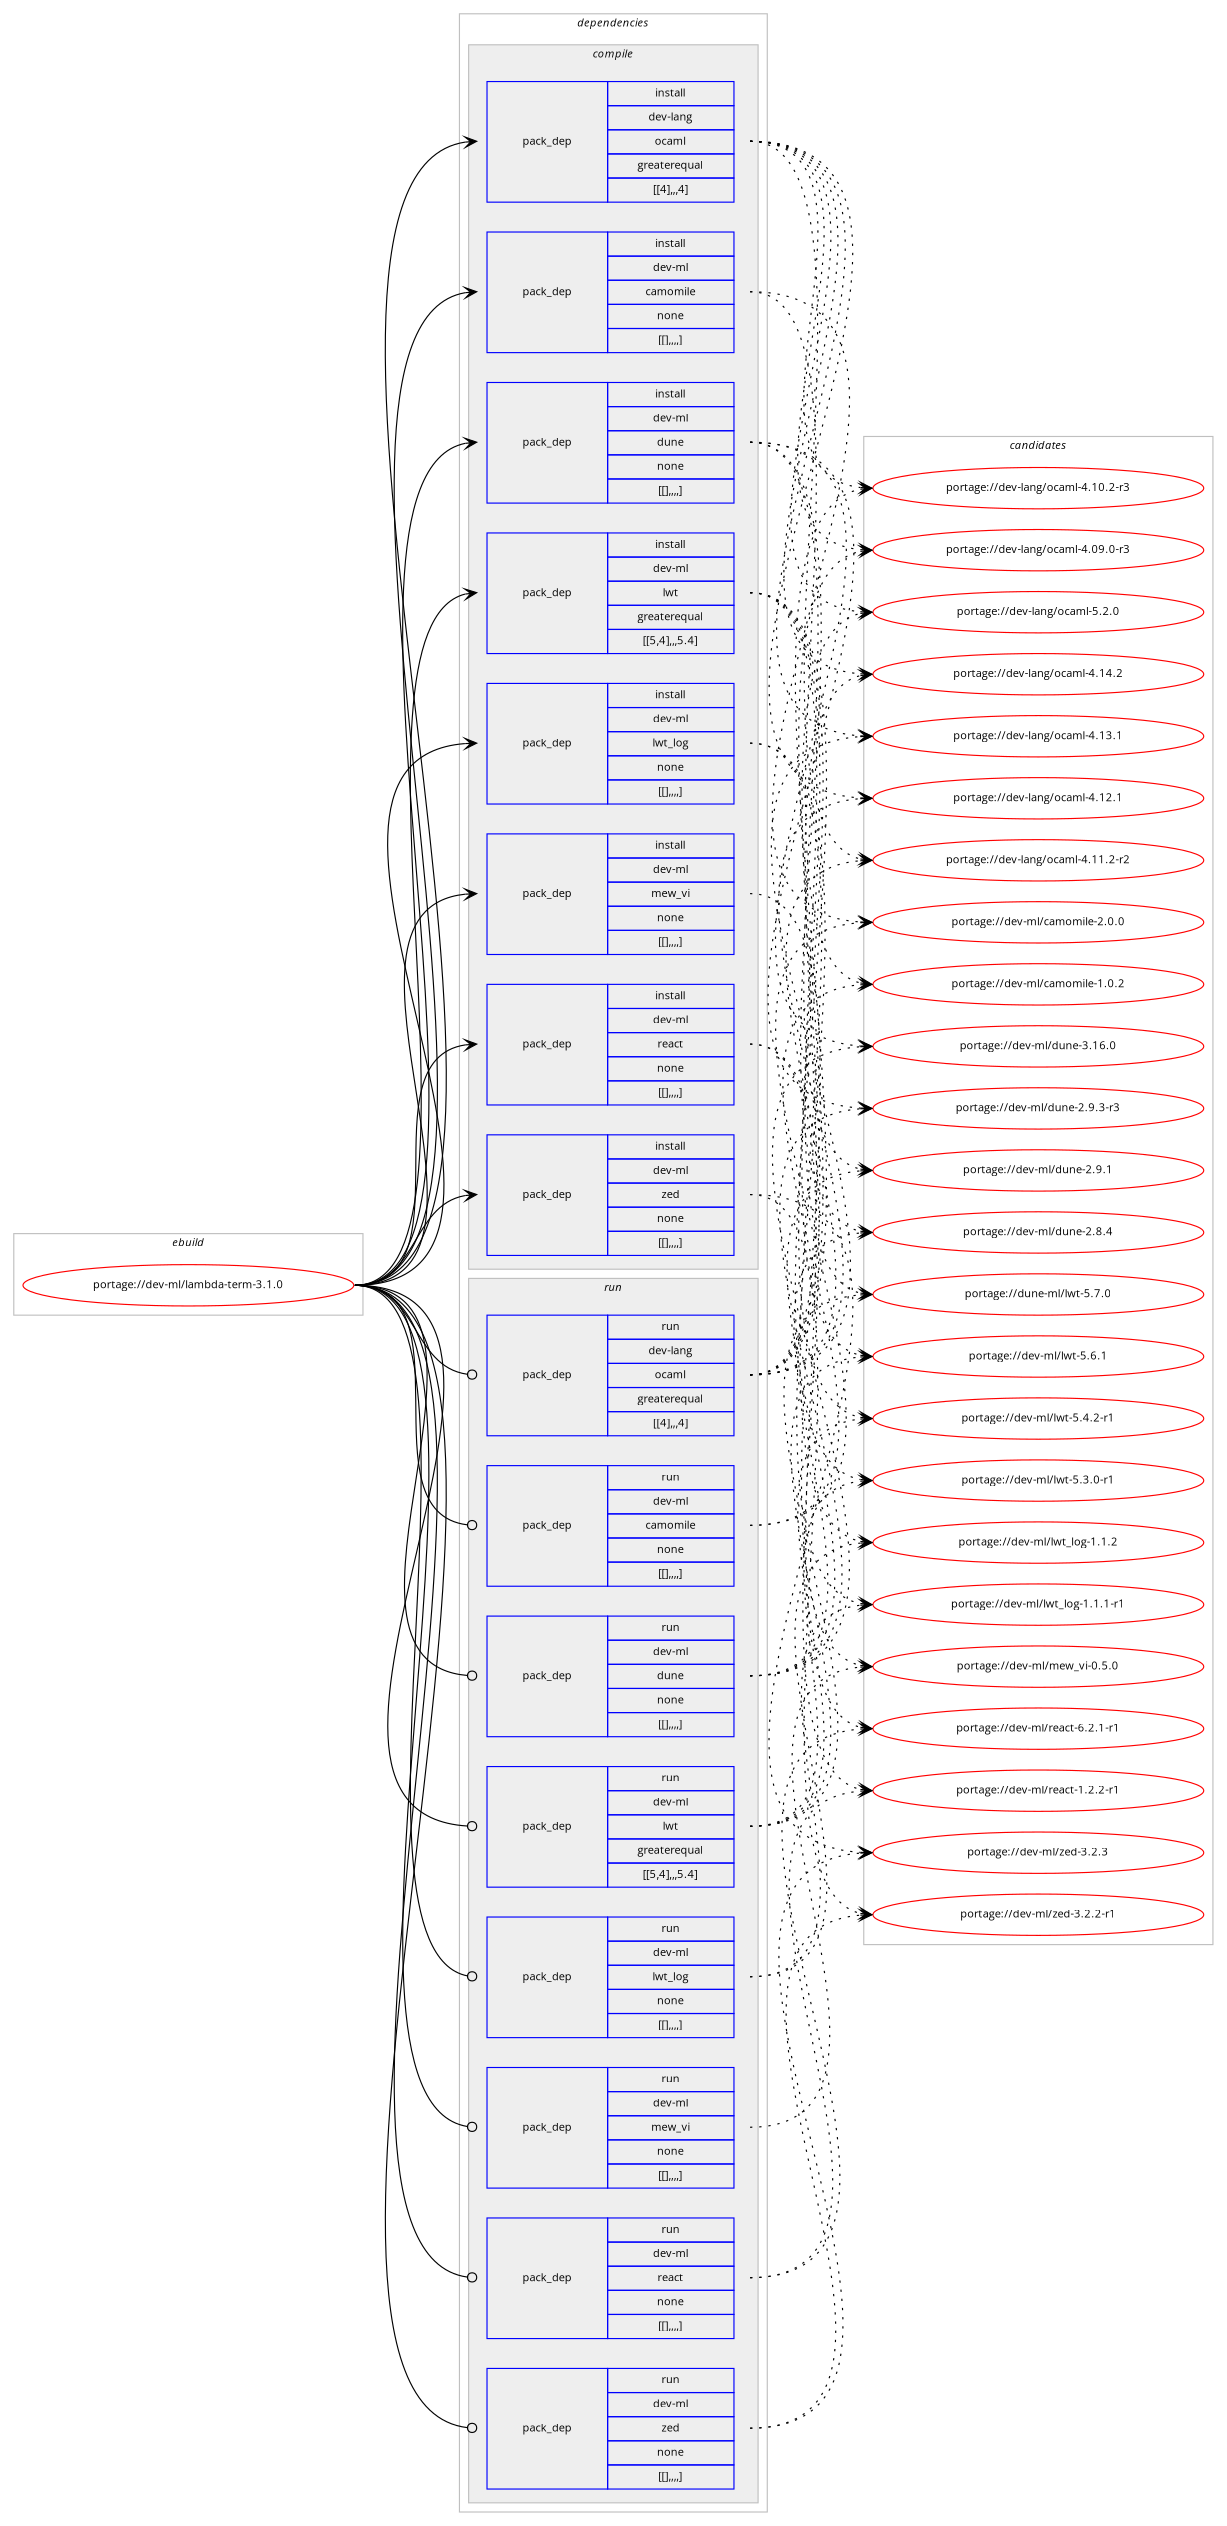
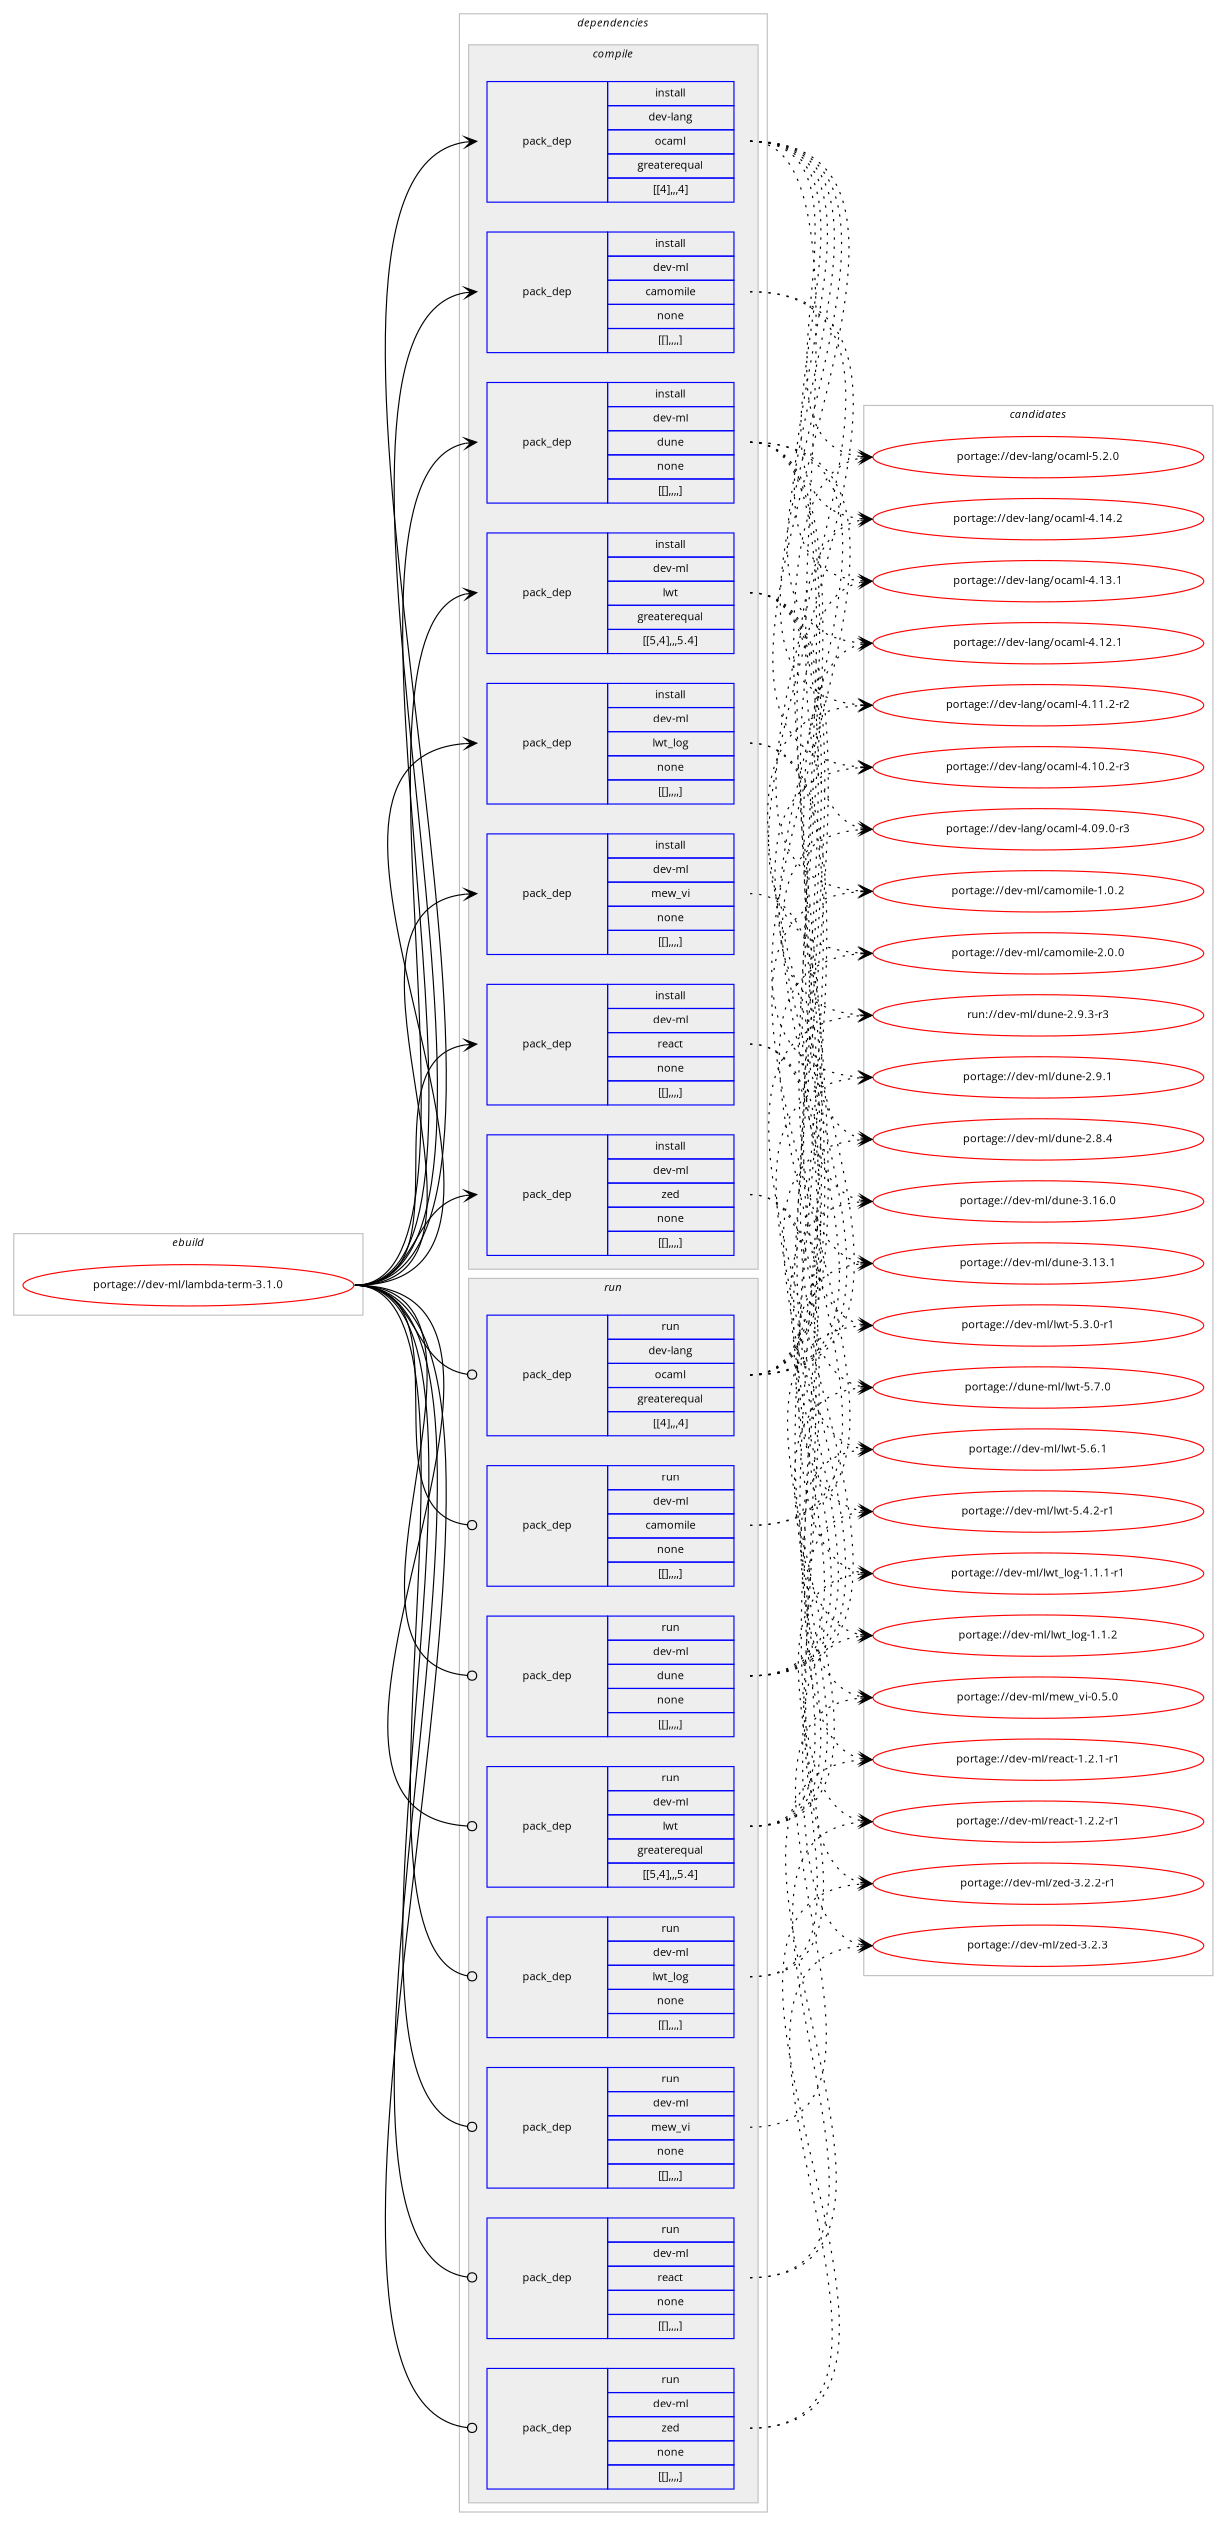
node "portage://dev-ml/dune-2.9.3-r3": label "portage://dev-ml/dune-2.9.3-r3" -> "run://dev-ml/dune-2.9.3-r3"
node "portage://dev-ml/dune-3.13.1": added
node "portage://dev-ml/react-6.2.1-r1": label "portage://dev-ml/react-6.2.1-r1" -> "portage://dev-ml/react-1.2.1-r1"
